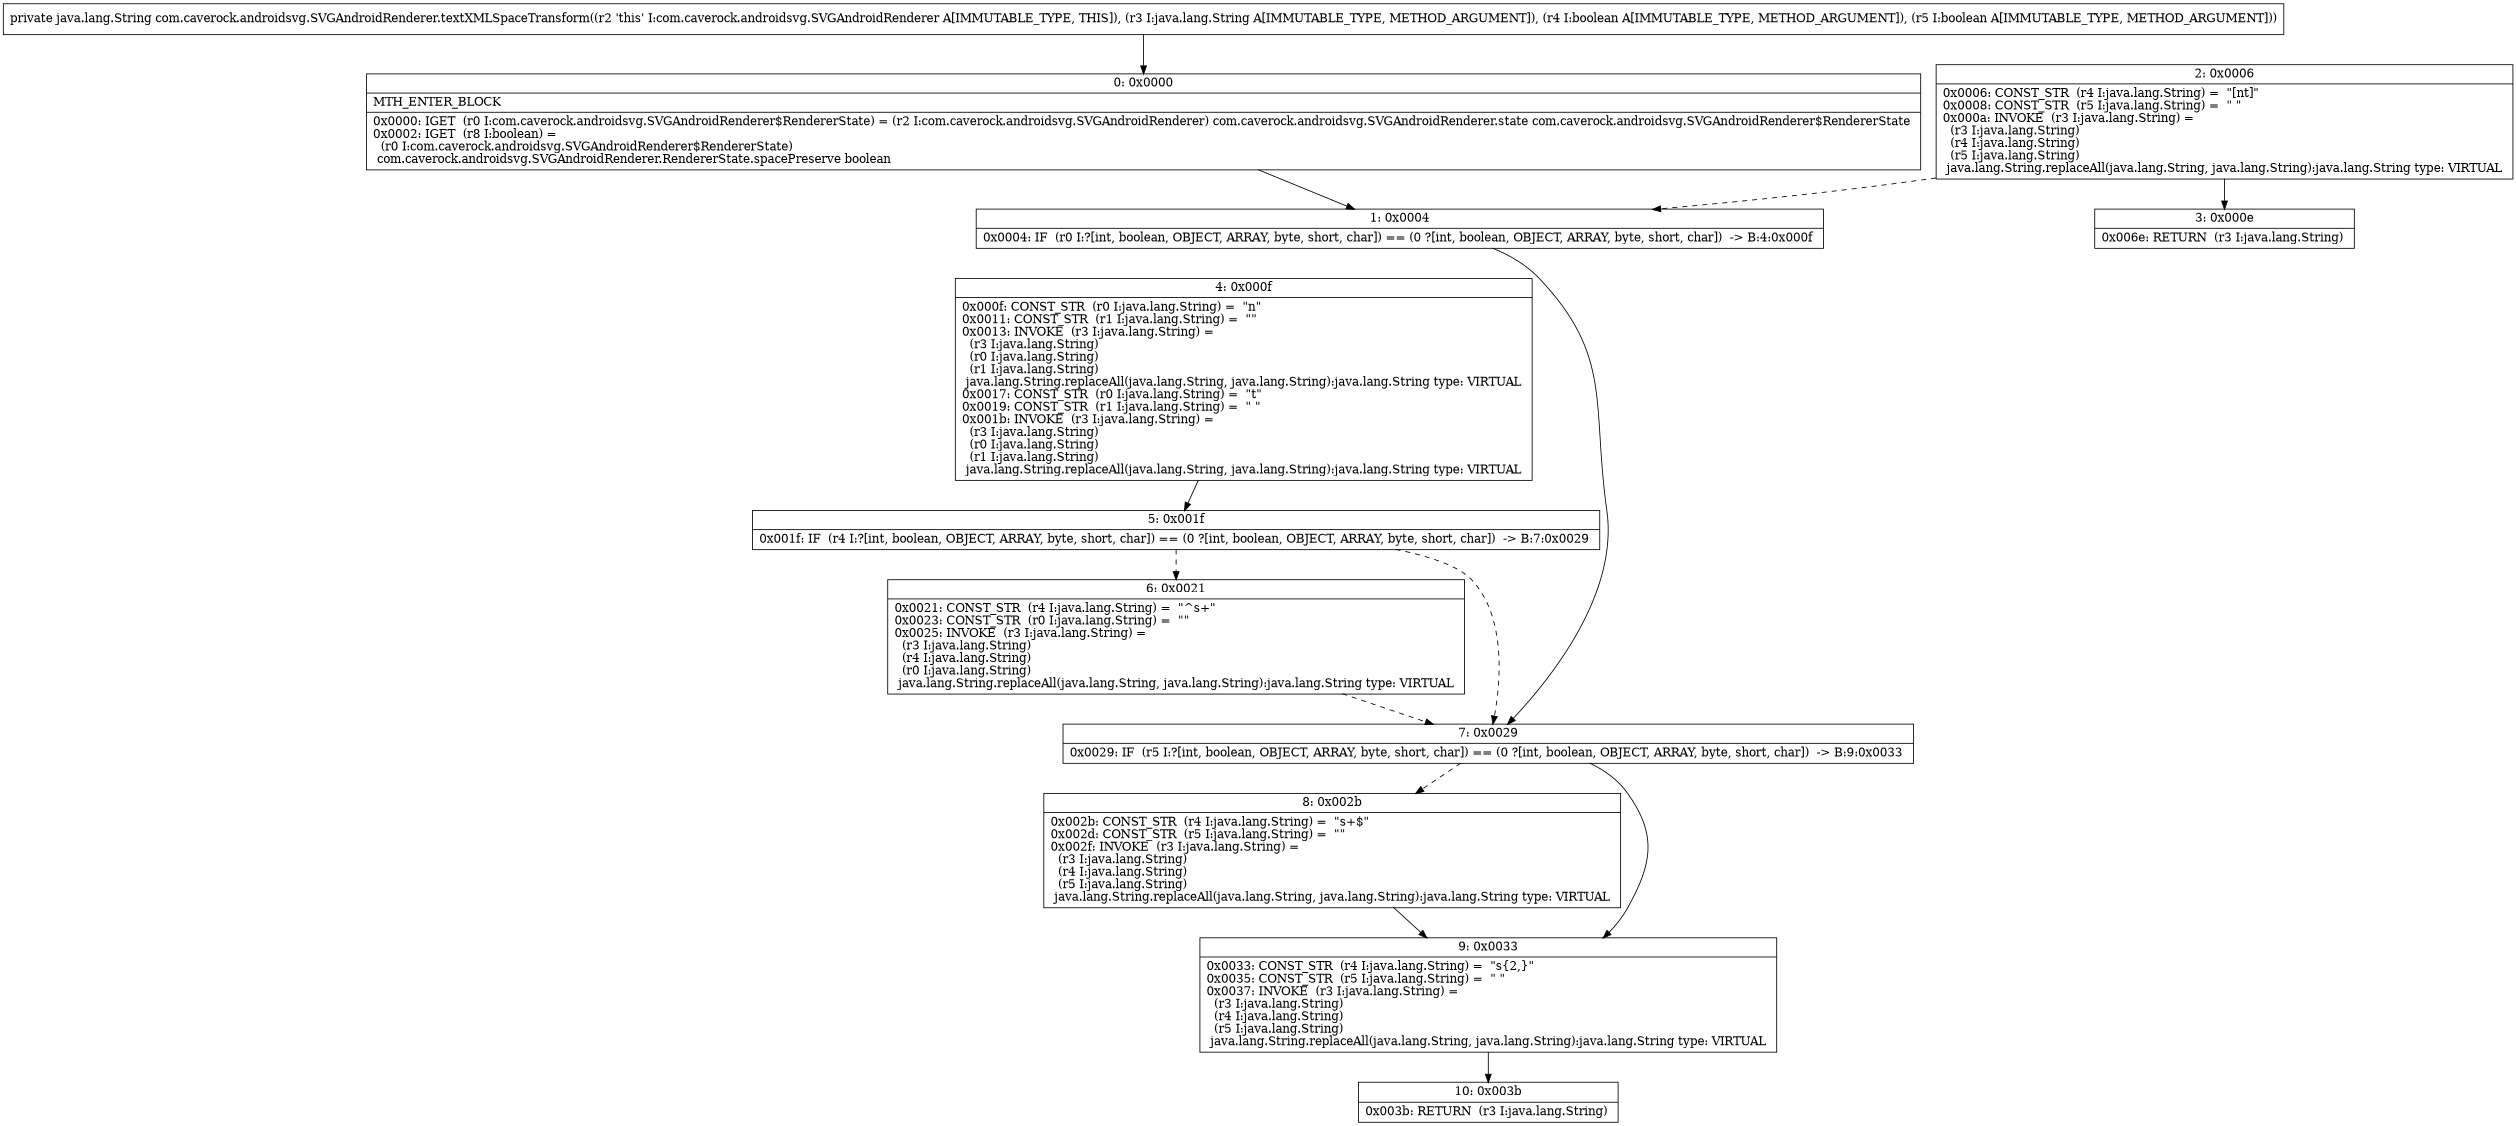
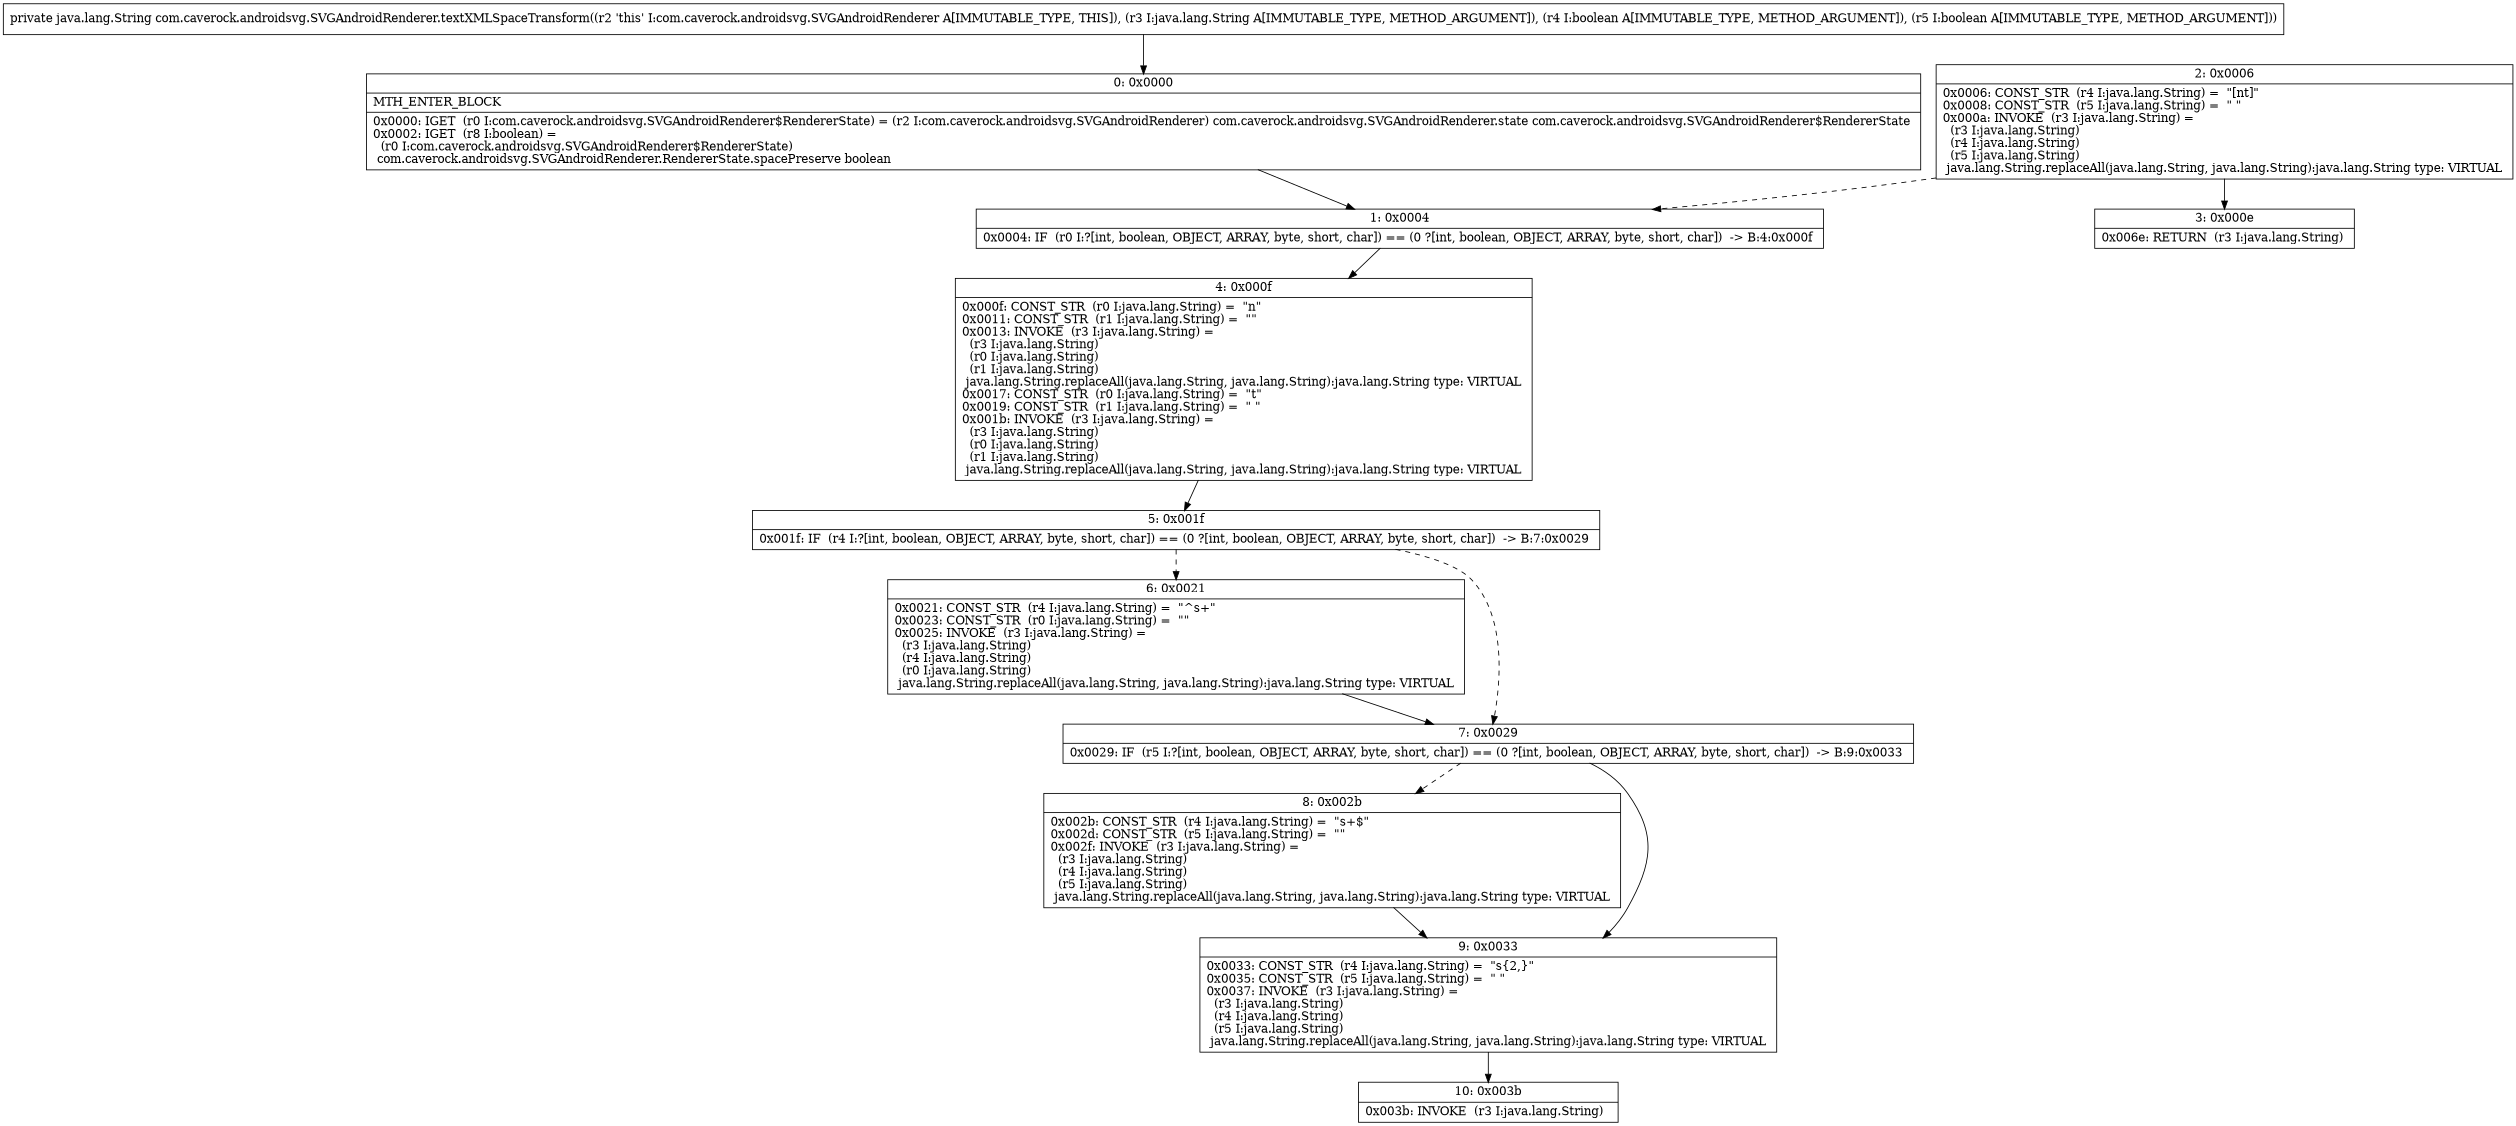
edge "1: 0x0004" -> "7: 0x0029": now "1: 0x0004" -> "4: 0x000f"
edge "6: 0x0021" -> "7: 0x0029": style dashed -> solid
node "10: 0x003b": text "0x003b: RETURN  (r3 I:java.lang.String)" -> "0x003b: INVOKE  (r3 I:java.lang.String)"
